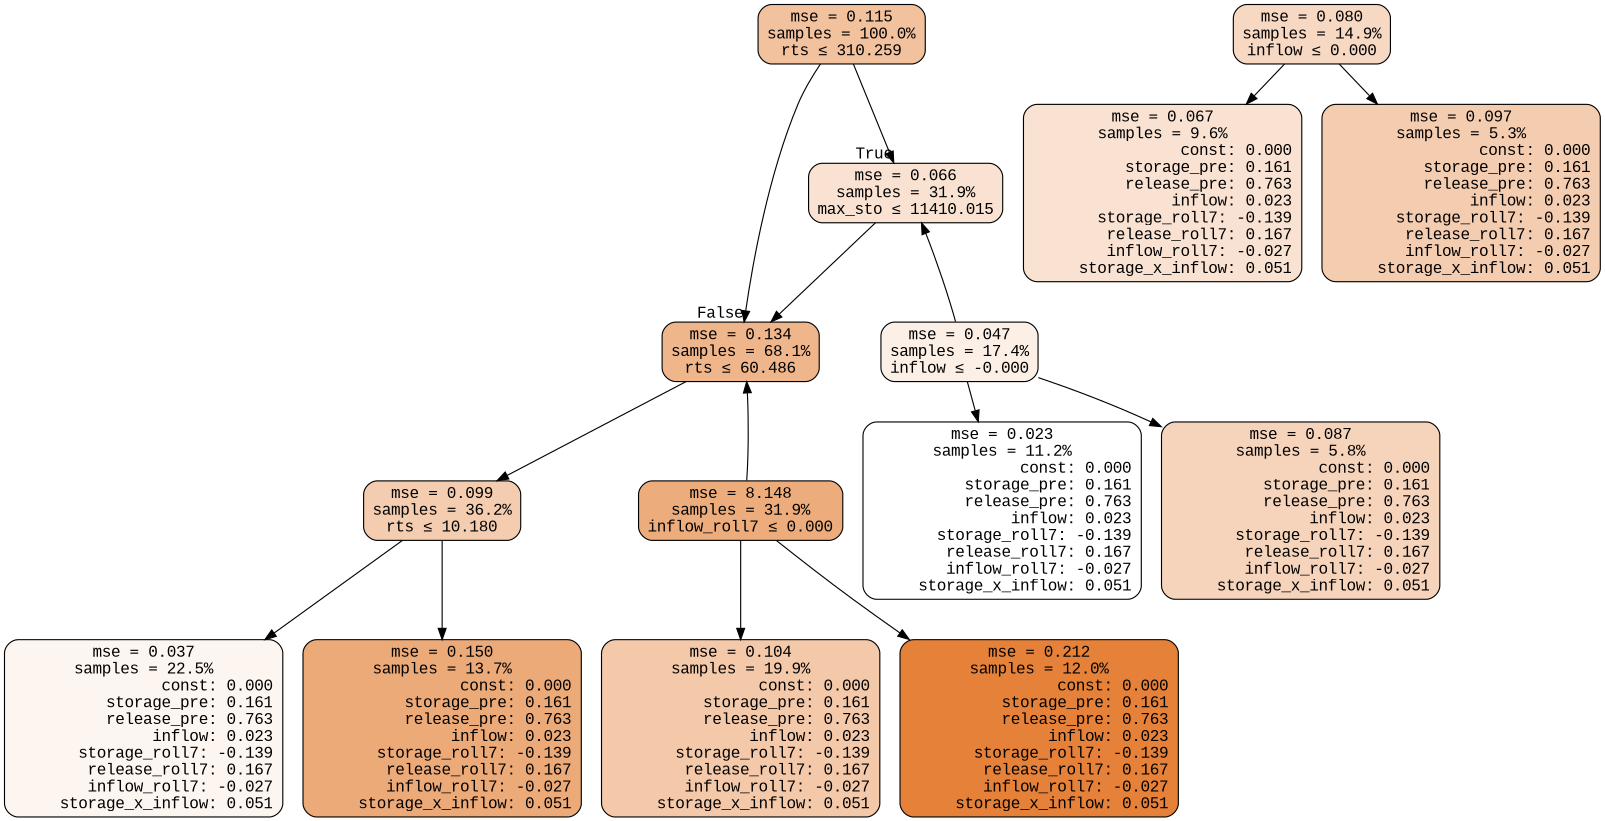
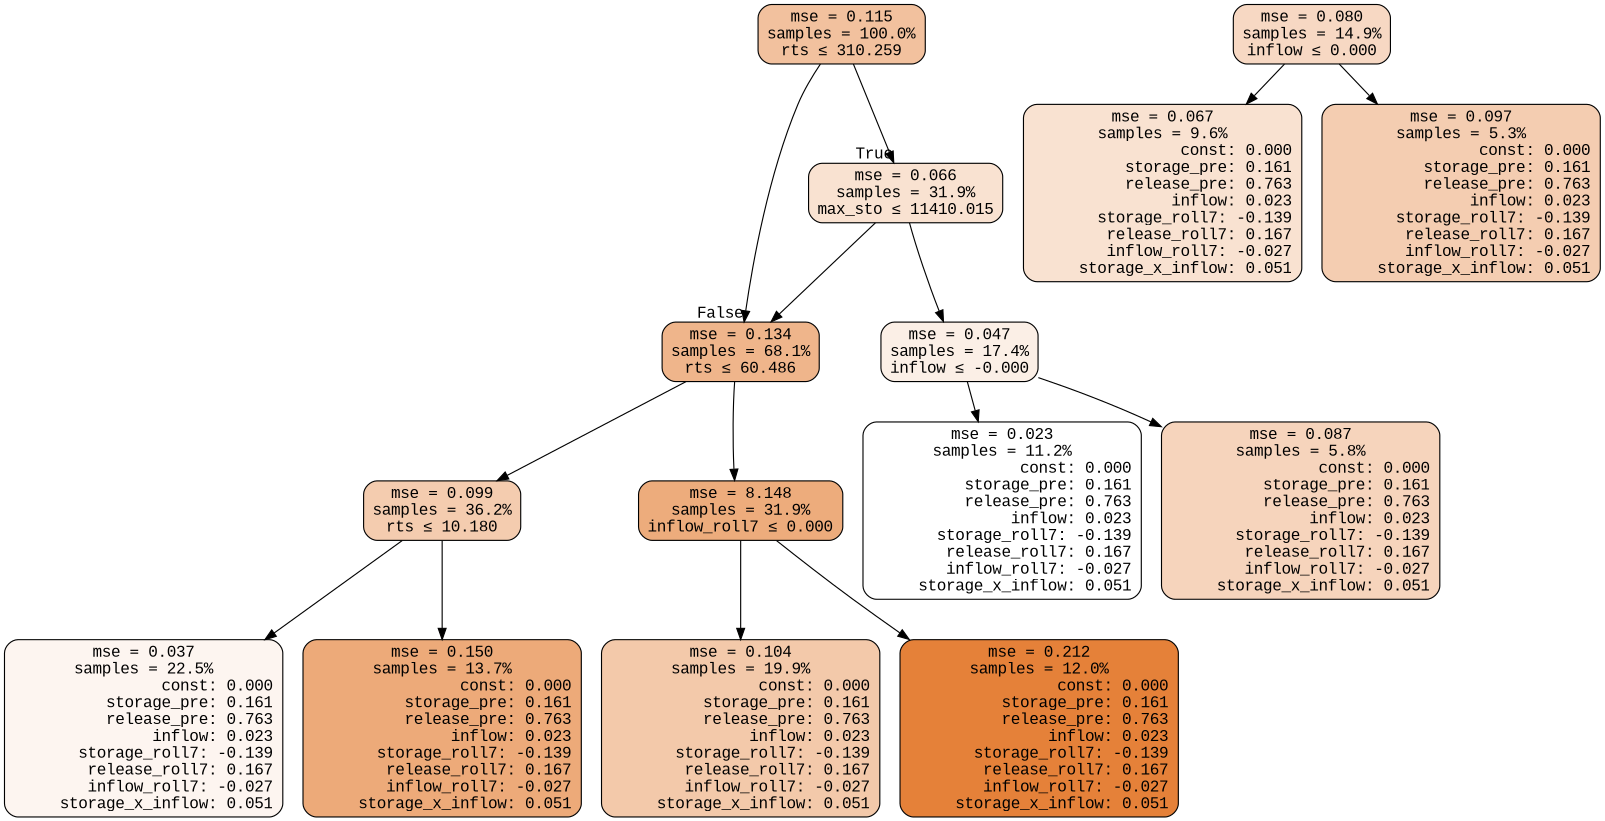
edge "mse = 0.047 samples = 17.4% inflow ≤ -0.000" -> "mse = 0.066 samples = 31.9% max_sto ≤ 11410.015": reversed
edge "mse = 8.148 samples = 31.9% inflow_roll7 ≤ 0.000" -> "mse = 0.134 samples = 68.1% rts ≤ 60.486": reversed
